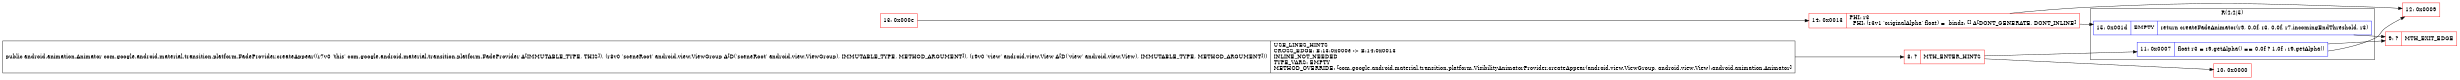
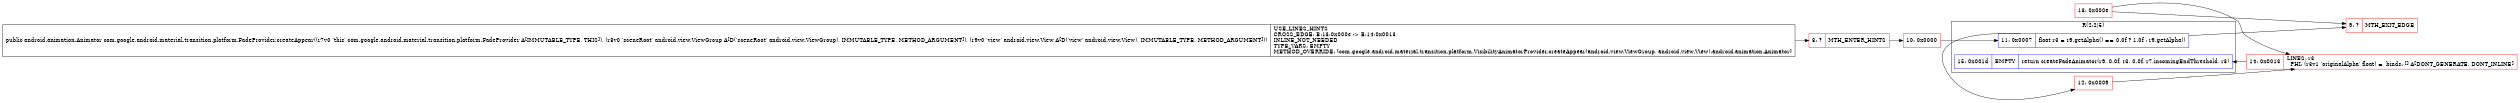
edge "14: 0x0013" -> "12: 0x0009": reversed
node "14: 0x0013": text "PHI: r3" -> "LINES: r3"
edge "15: 0x001d" -> "9: ?": now "13: 0x000e" -> "9: ?"
edge "8: ?" -> "11: 0x0007": now "10: 0x0000" -> "11: 0x0007"
